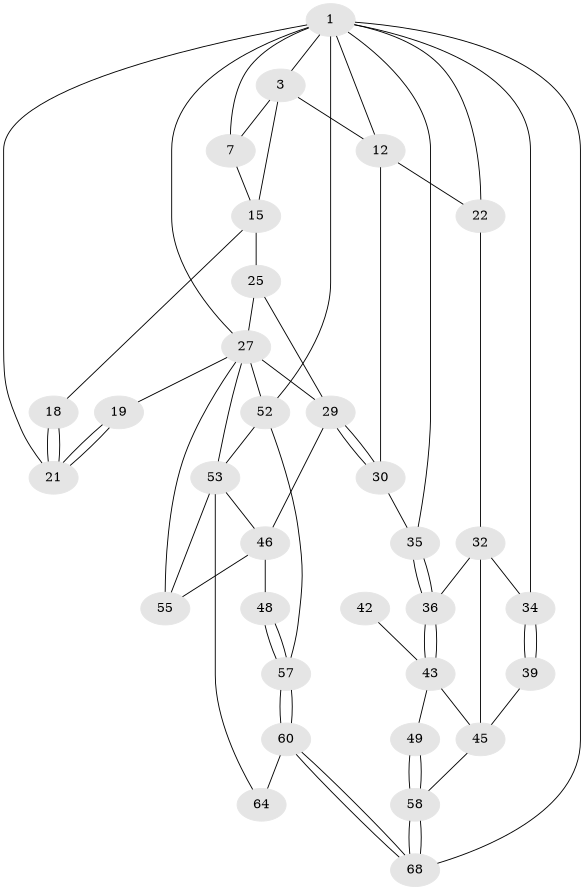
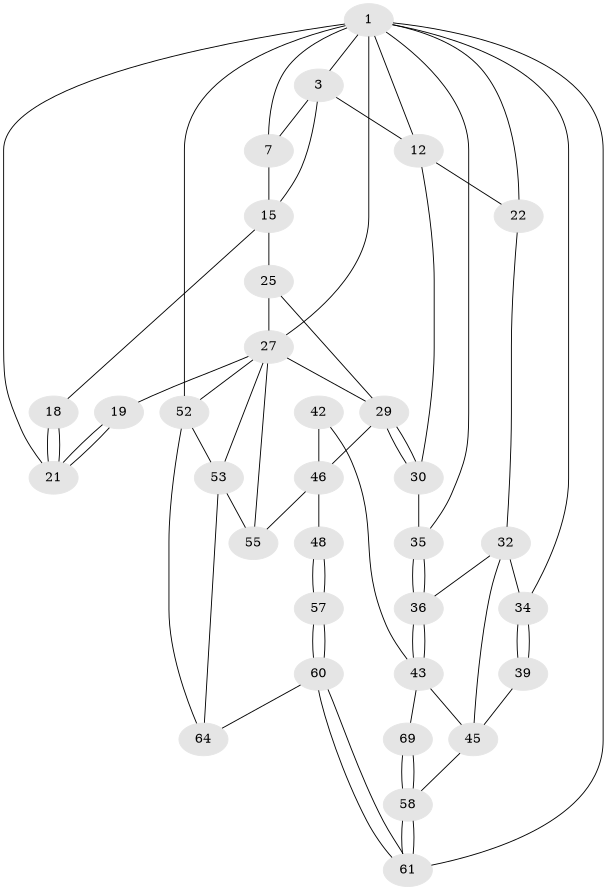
edge "53" -- "46": now "42" -- "46"
edge "52" -- "57": now "52" -- "64"
node "49": label "49" -> "69"
node "68": label "68" -> "61"
